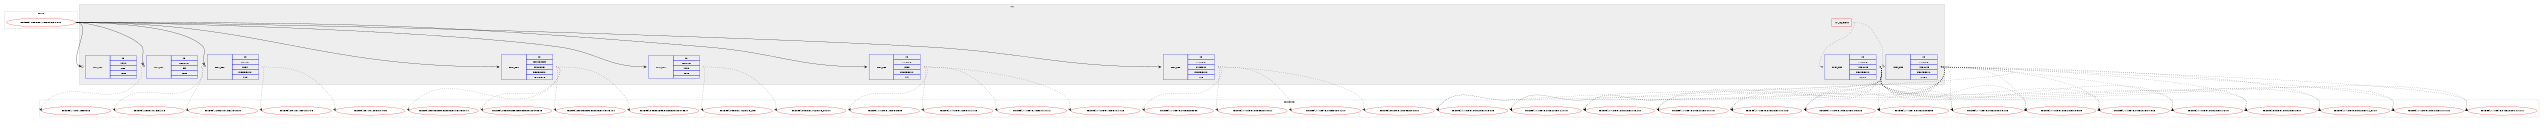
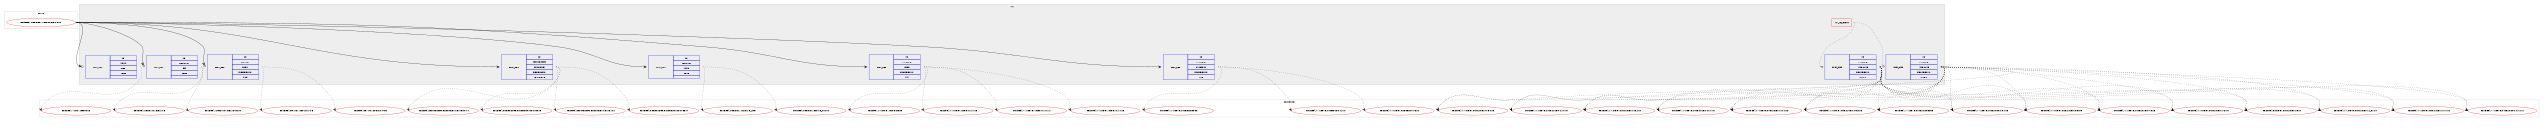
node "portage://app-portage/jpeg-patches-20170815": label "portage://app-portage/jpeg-patches-20170815" -> "portage://app-portage/elt-patches-20170815"
node "portage://app-arch/unzip-6.0_p21-r2": label "portage://app-arch/unzip-6.0_p21-r2" -> "portage://app-arch/tiff-6.0_p21-r2"
node "portage://sys-devel/autoconf-2.69-r4": removed
node "portage://gfx-devel/autoconf-2.13-r1": label "portage://gfx-devel/autoconf-2.13-r1" -> "portage://sys-devel/autoconf-2.13-r1"
